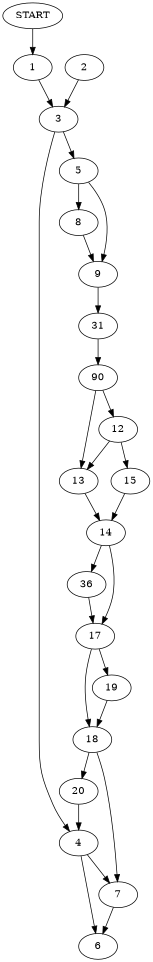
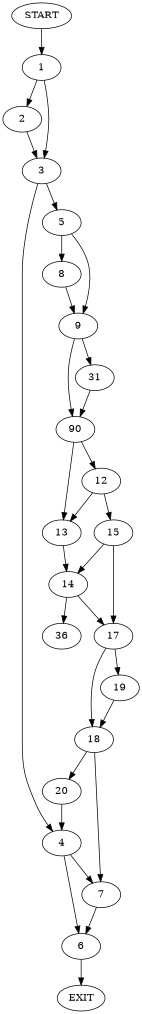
edge "1" -> "2": added
edge "9" -> "90": added
edge "36" -> "17": now "15" -> "17"
node "EXIT": added
